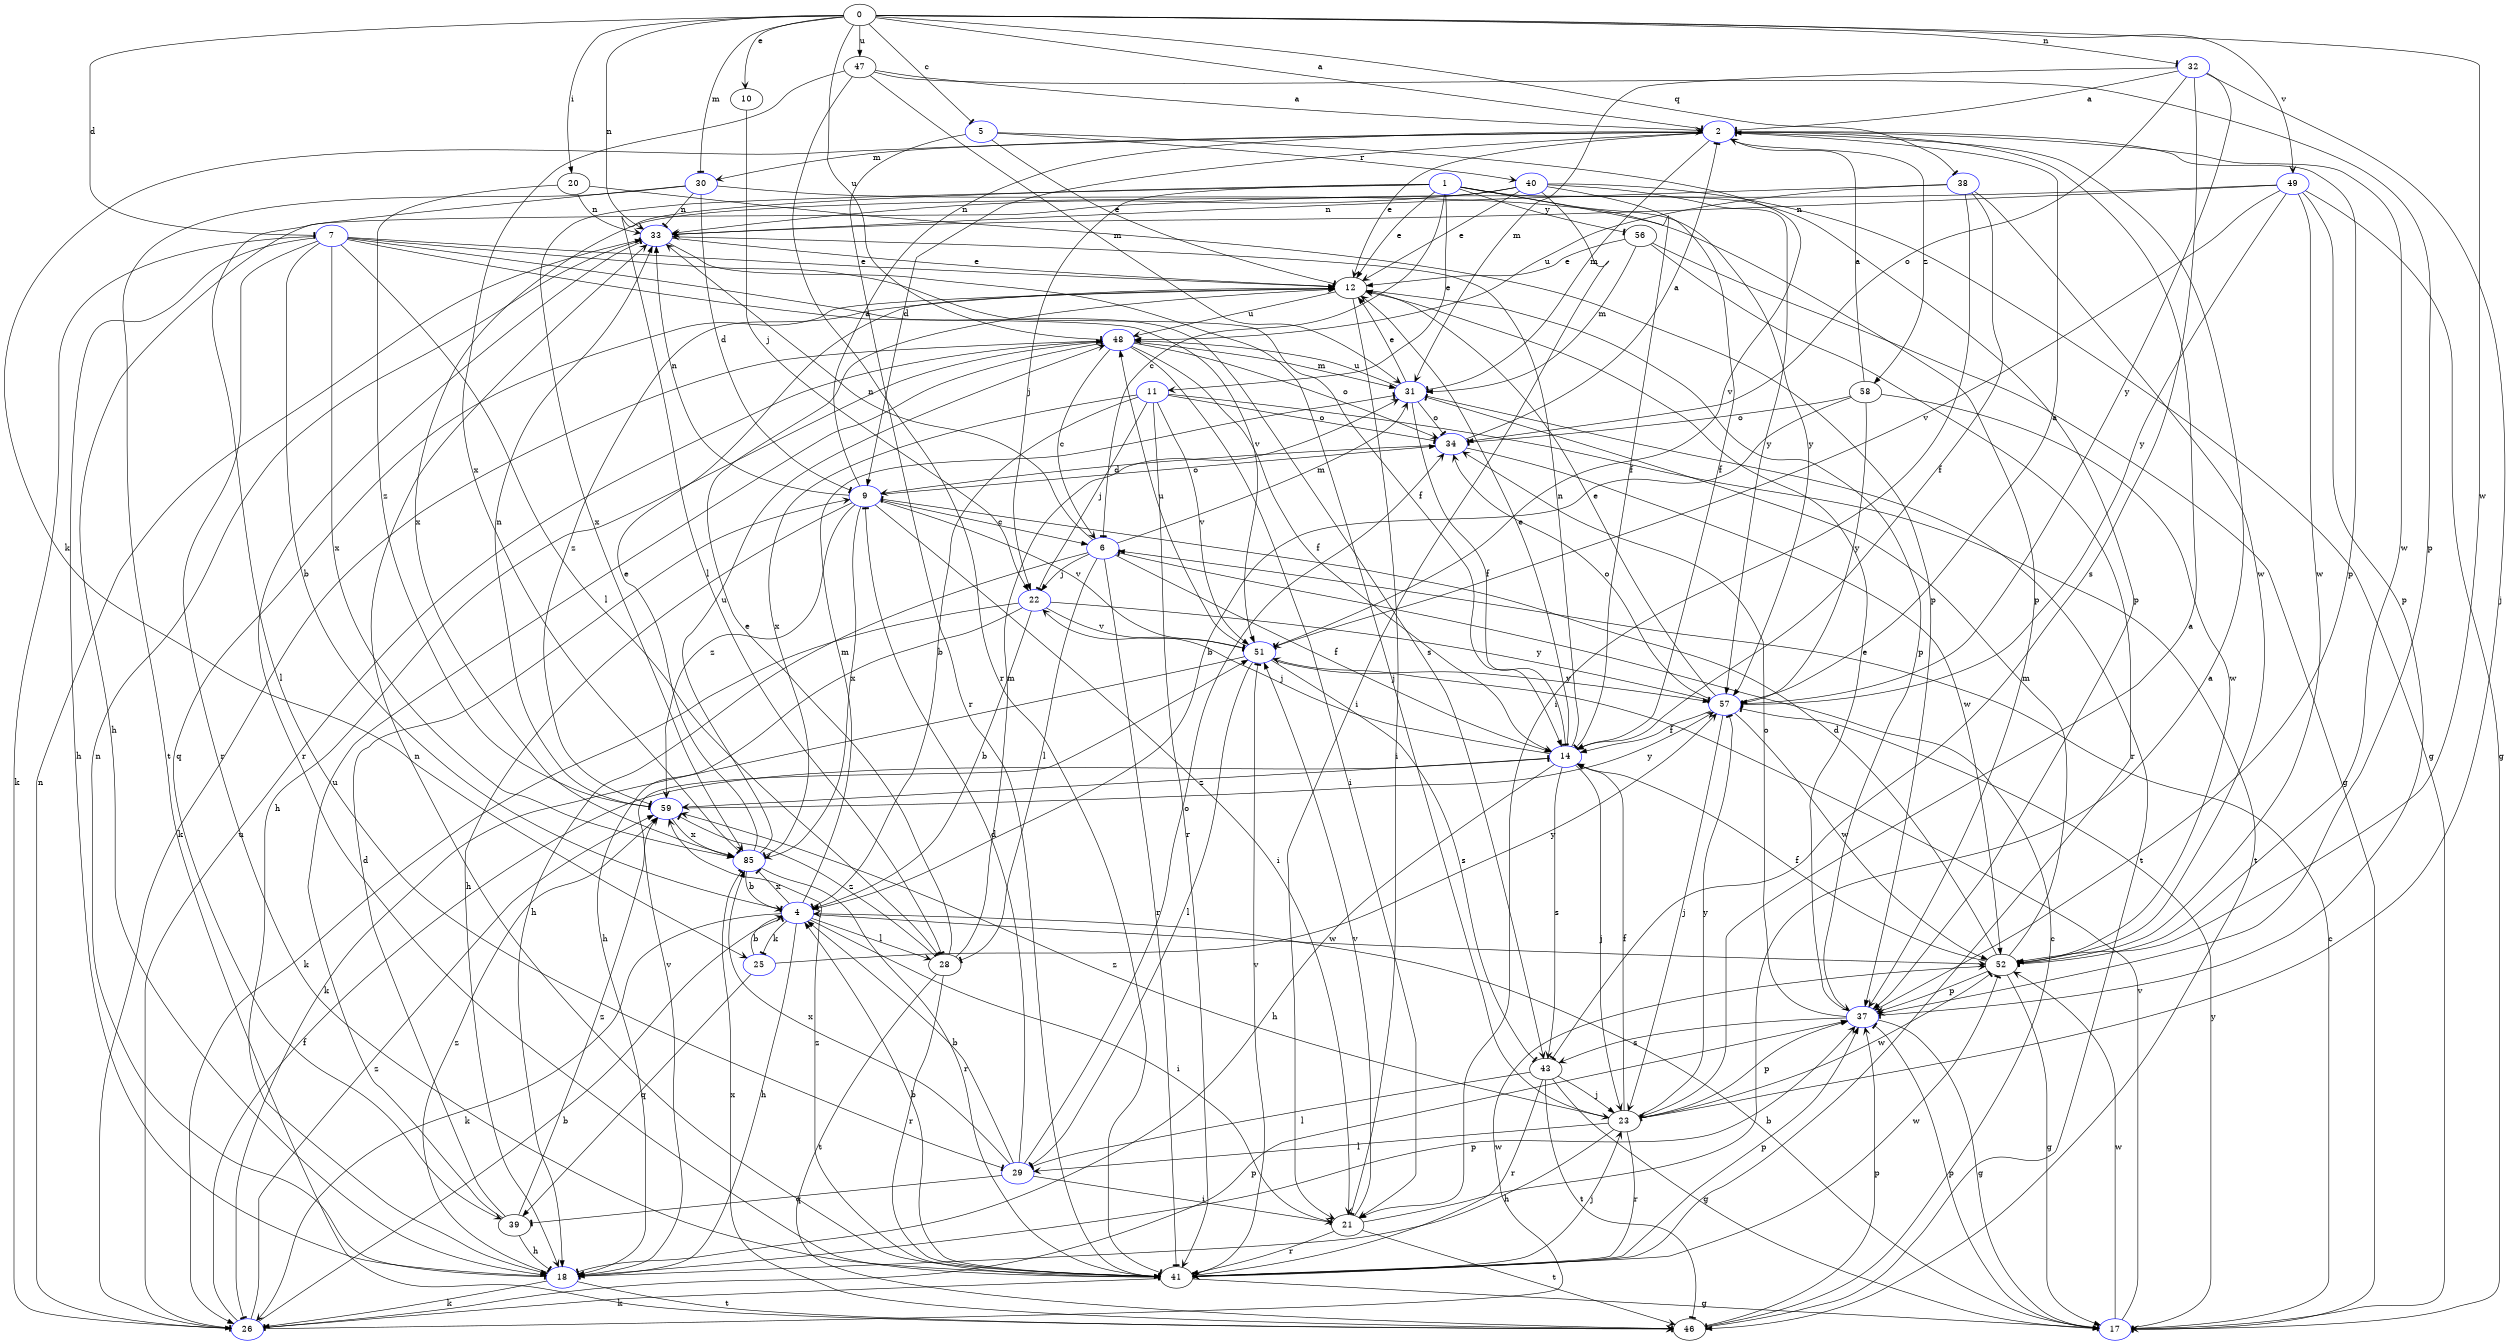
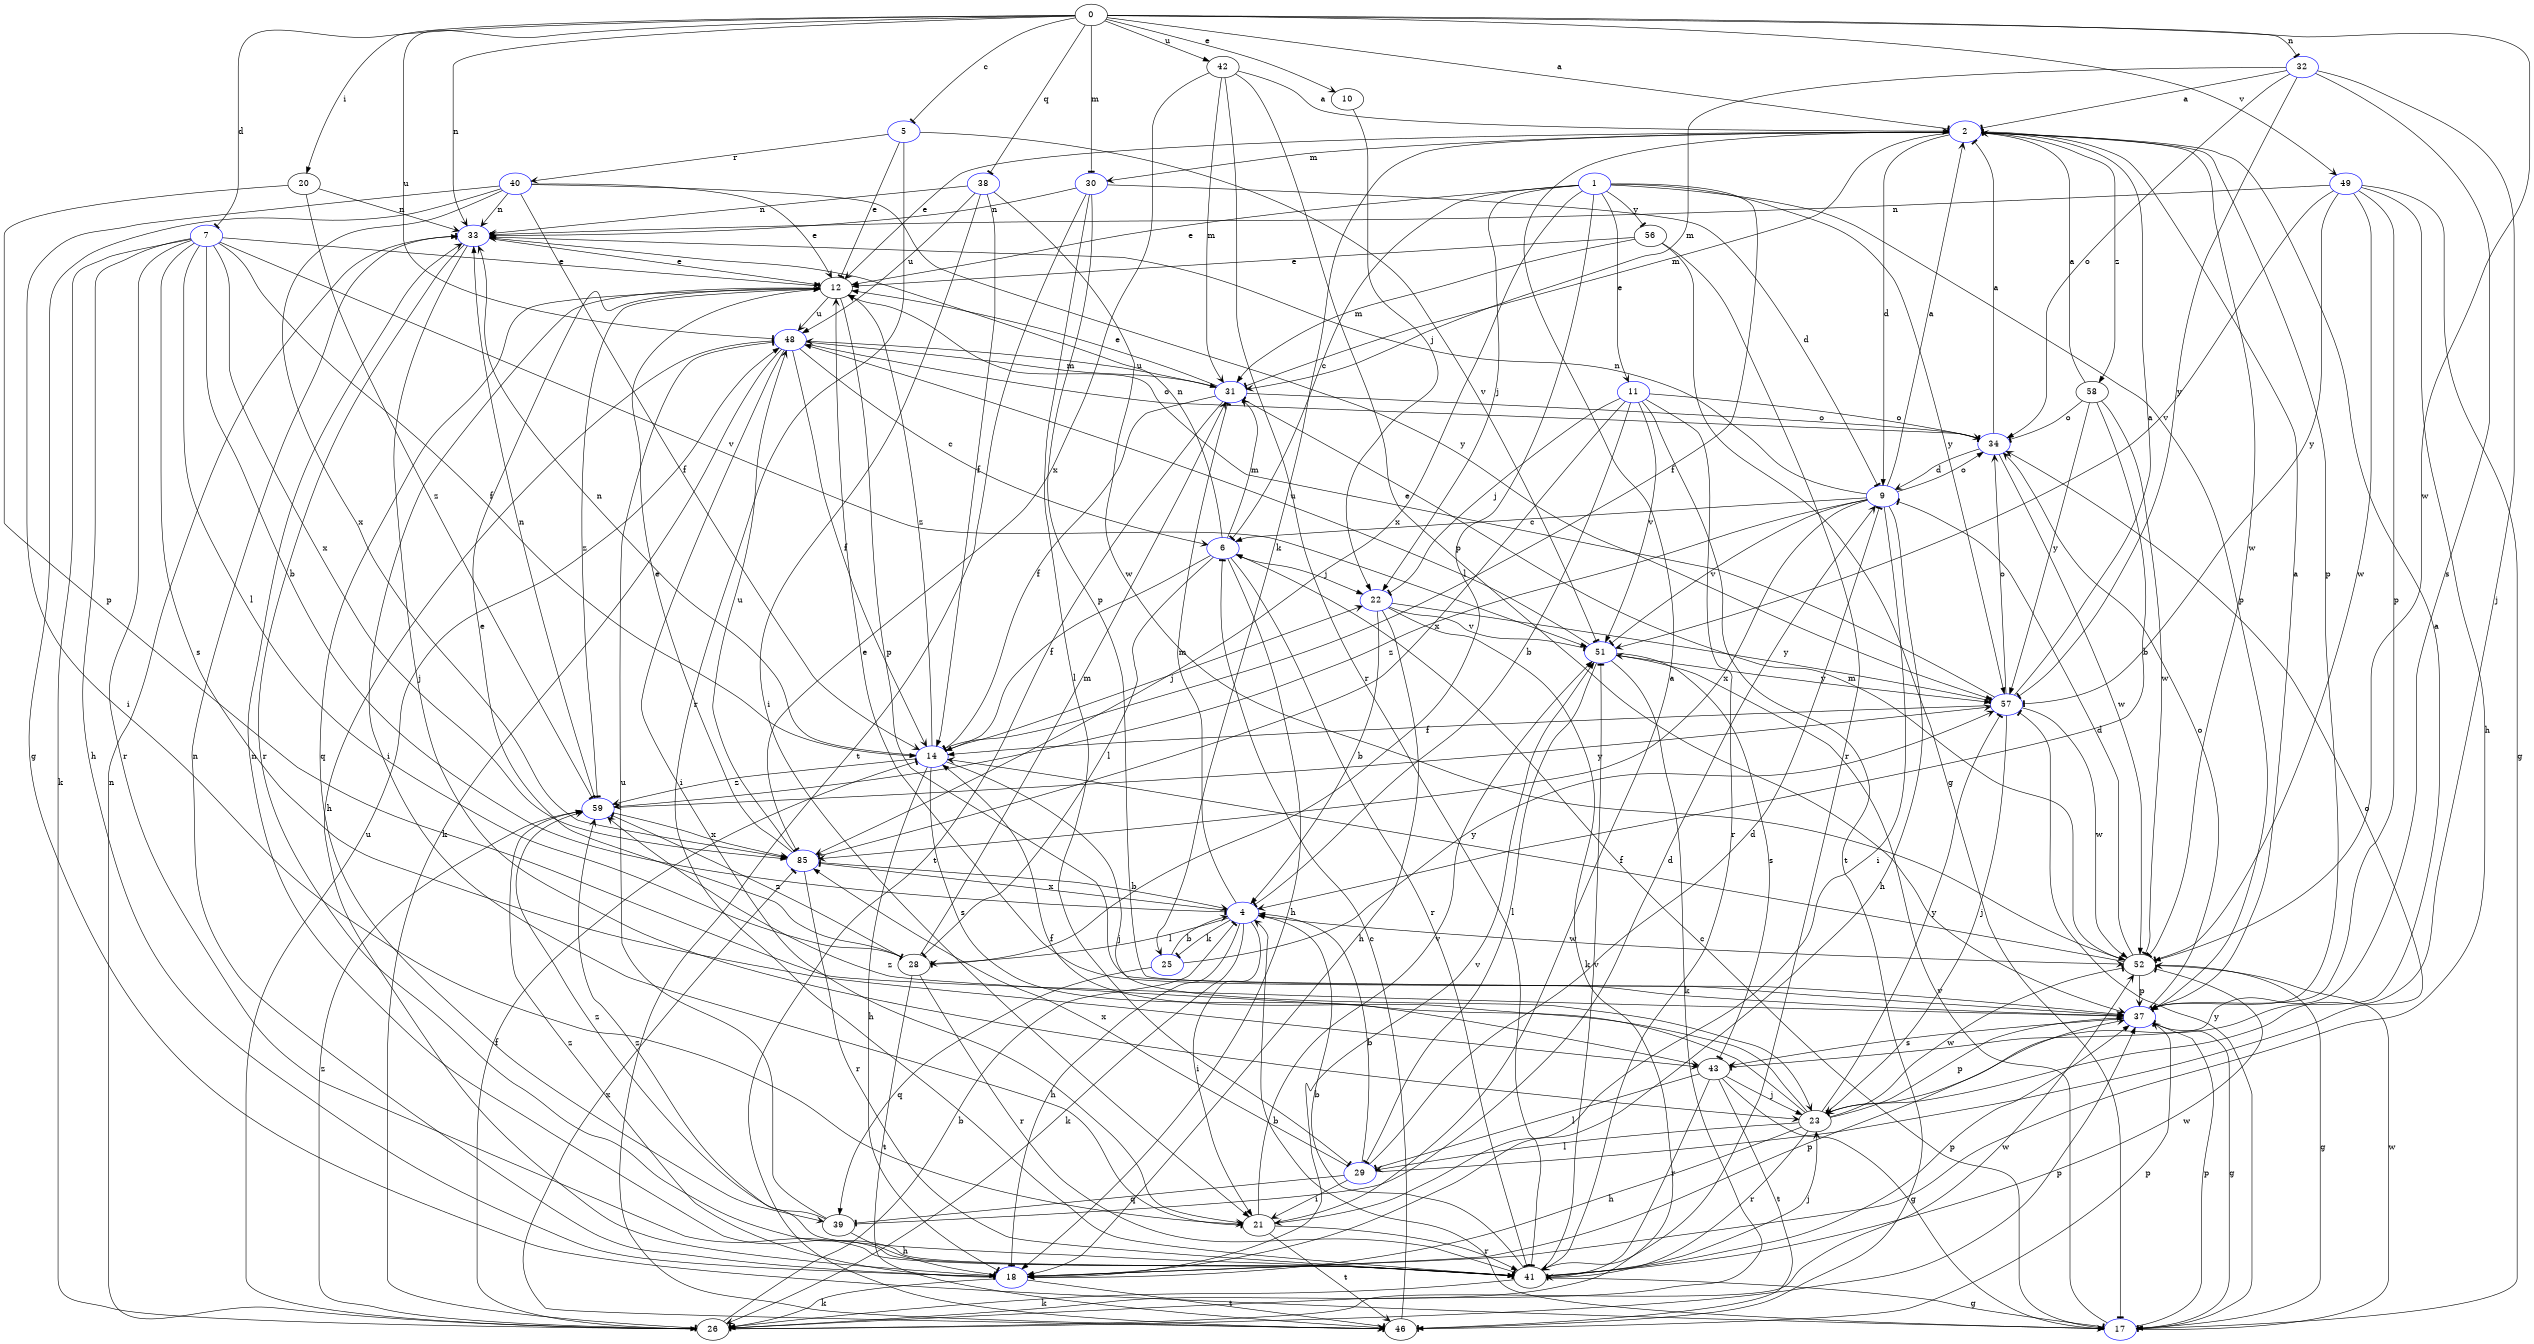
node "47": label "47" -> "42"
edge "37" -> "2": added, label "a"
edge "14" -> "12": label "e" -> "z"
edge "4" -> "21": arrowhead tee -> normal
node "26": color blue -> black
